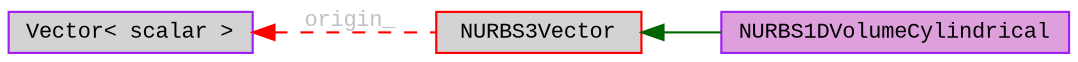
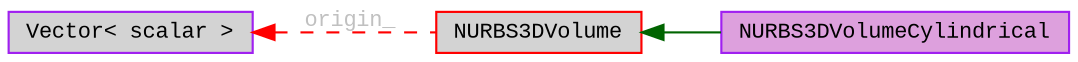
node "NURBS3Vector": label "NURBS3Vector" -> "NURBS3DVolume"
node "NURBS1DVolumeCylindrical": label "NURBS1DVolumeCylindrical" -> "NURBS3DVolumeCylindrical"
